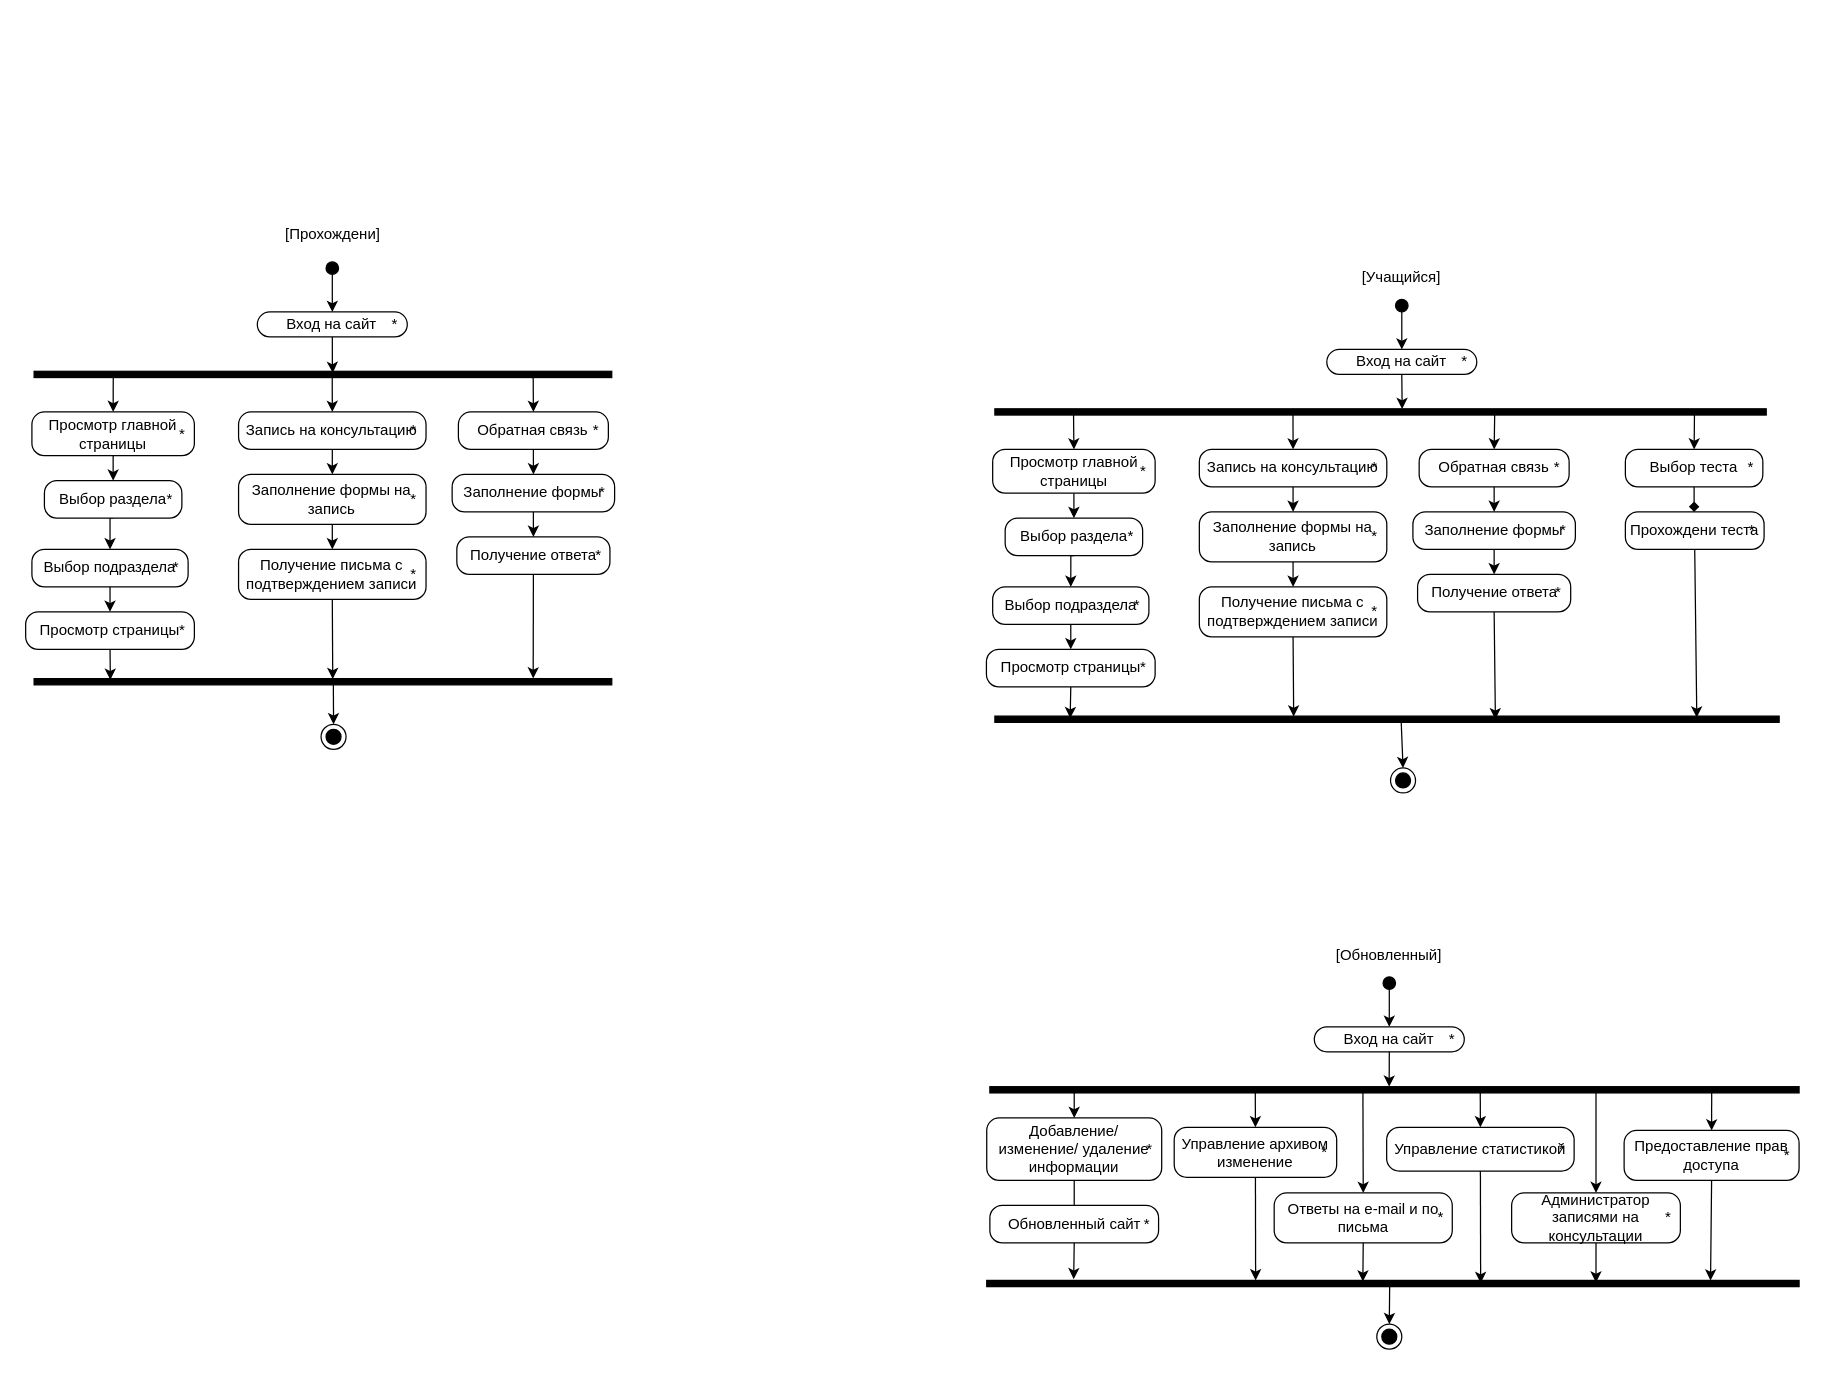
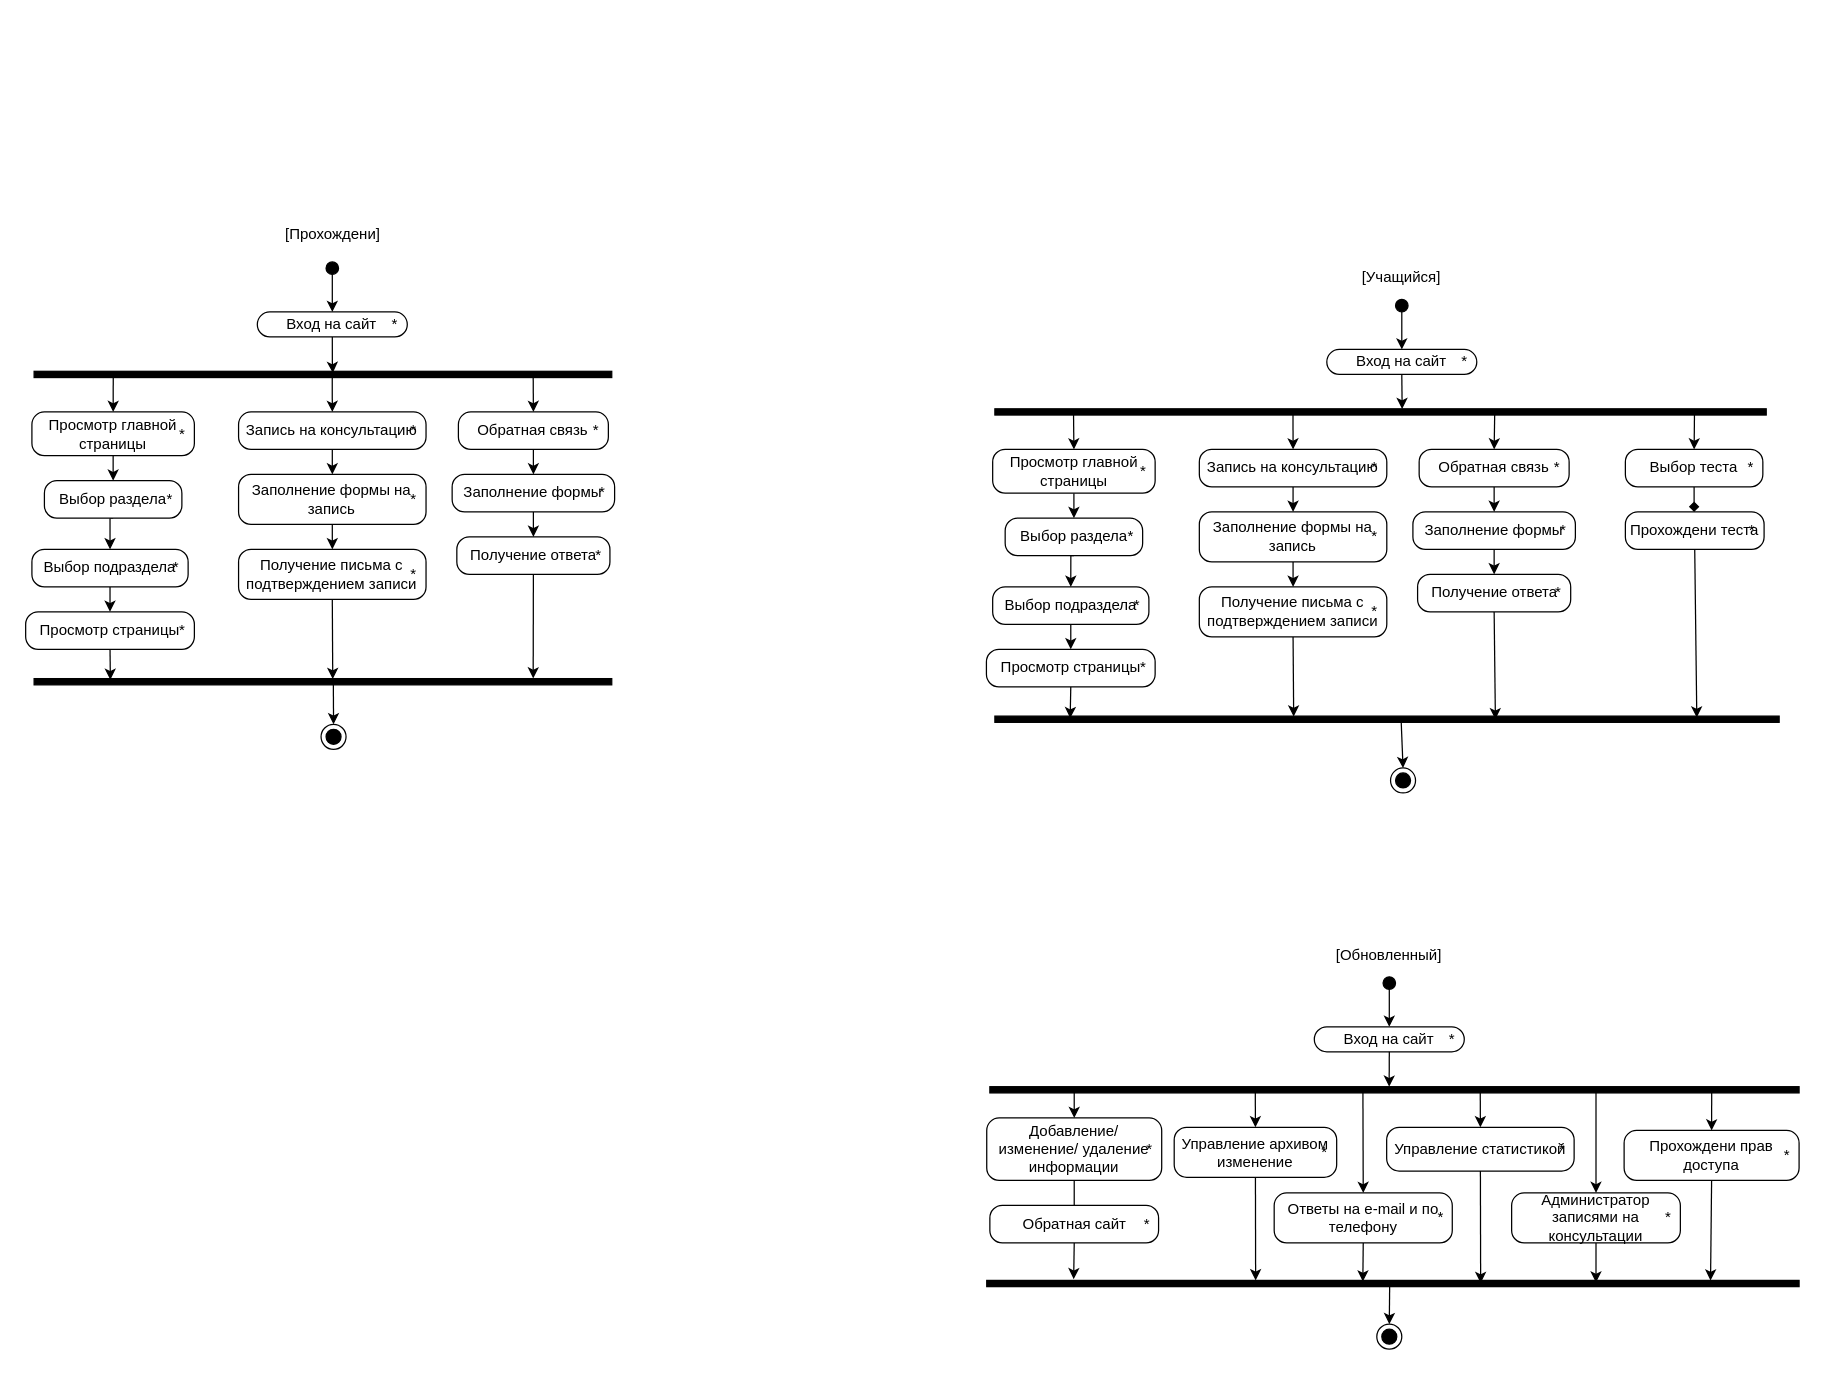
node "Предоставление прав доступа": label "Предоставление прав доступа" -> "Прохождени прав доступа"
node "Ответы на e-mail и по письма": label "Ответы на e-mail и по письма" -> "Ответы на e-mail и по телефону"
node "Обновленный сайт": label "Обновленный сайт" -> "Обратная сайт"
